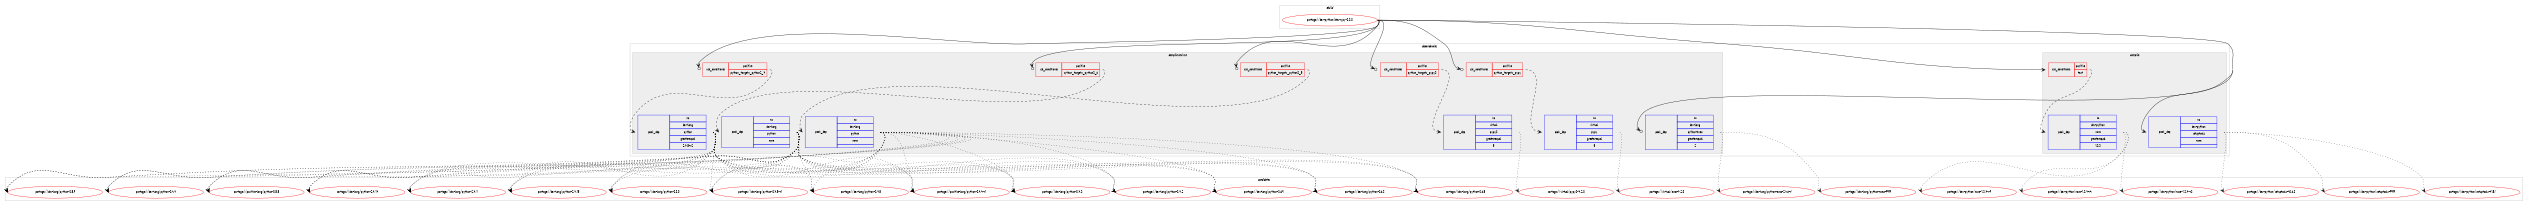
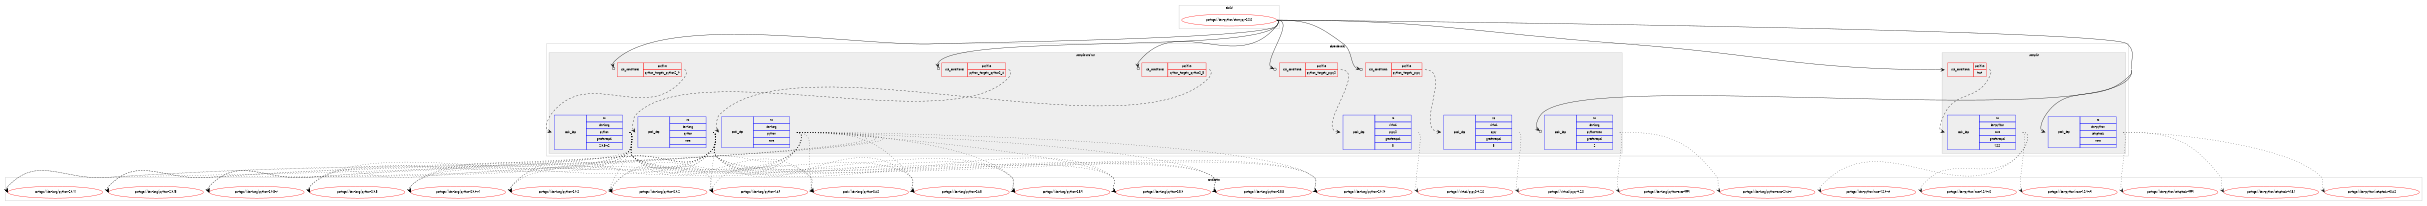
node "portage://dev-lang/python-3.4.7": label "portage://dev-lang/python-3.4.7" -> "portage://dev-lang/python-3.5.7"
node "portage://positive-lang/python-3.5.5": label "portage://positive-lang/python-3.5.5" -> "portage://dev-lang/python-3.5.5"
node "portage://dev-lang/python-3.8.0": removed
node "portage://positive-lang/python-3.7.4-r1": label "portage://positive-lang/python-3.7.4-r1" -> "portage://dev-lang/python-3.7.4-r1"
node "portage://dev-lang/python-3.6.9": label "portage://dev-lang/python-3.6.9" -> "portage://dev-lang/python-1.6.9"
node "portage://dev-lang/python-3.6.8": label "portage://dev-lang/python-3.6.8" -> "pack://dev-lang/python-3.6.8"
node "portage://virtual/exec-7.2.0": label "portage://virtual/exec-7.2.0" -> "portage://virtual/pypy-7.2.0"
